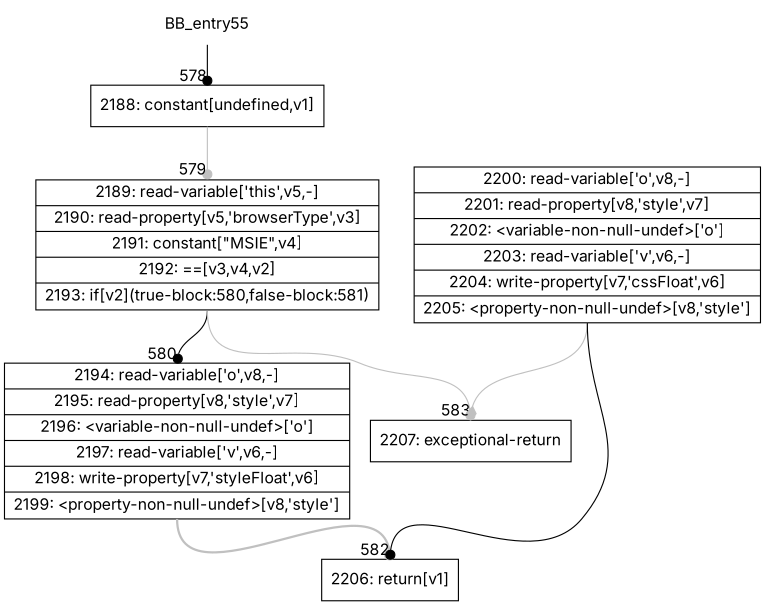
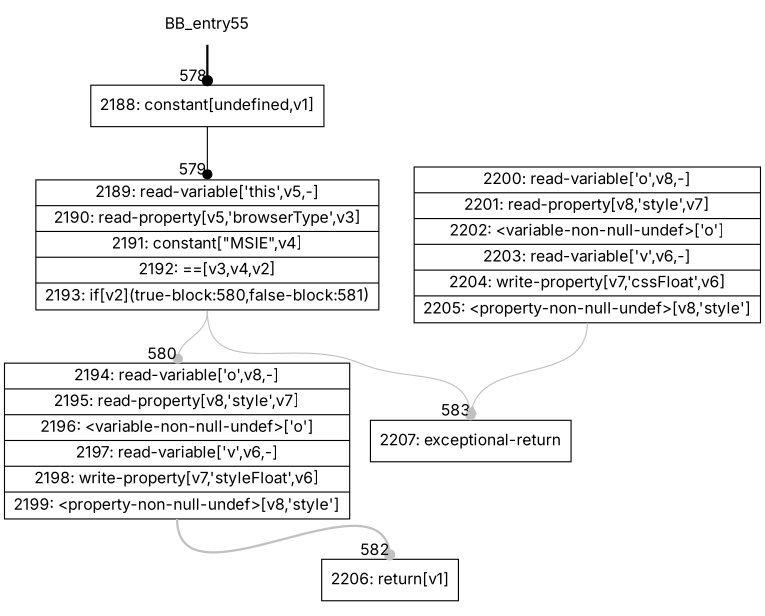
edge "BB_entry55" -> "2188: constant[undefined,v1]": style solid -> bold
edge "2188: constant[undefined,v1]" -> "2189: read-variable['this',v5,-]": color gray -> black
edge "2189: read-variable['this',v5,-]" -> "2194: read-variable['o',v8,-]": color black -> gray
edge "2200: read-variable['o',v8,-]" -> "2206: return[v1]": removed
